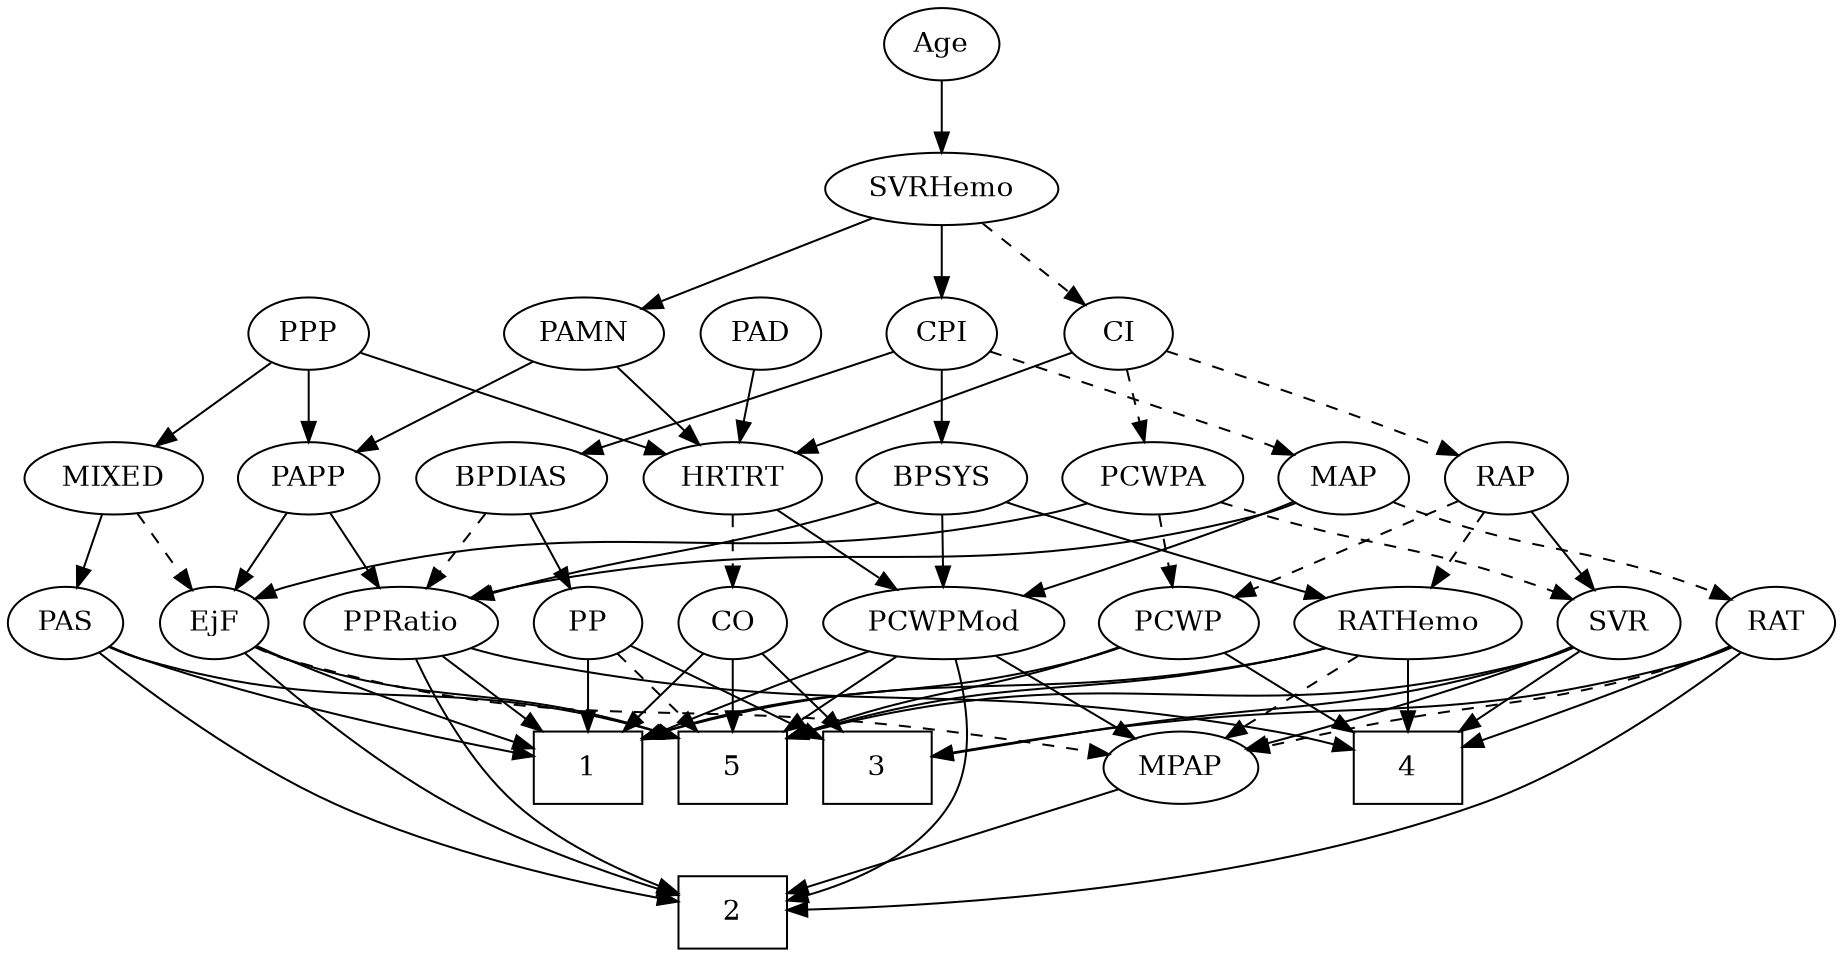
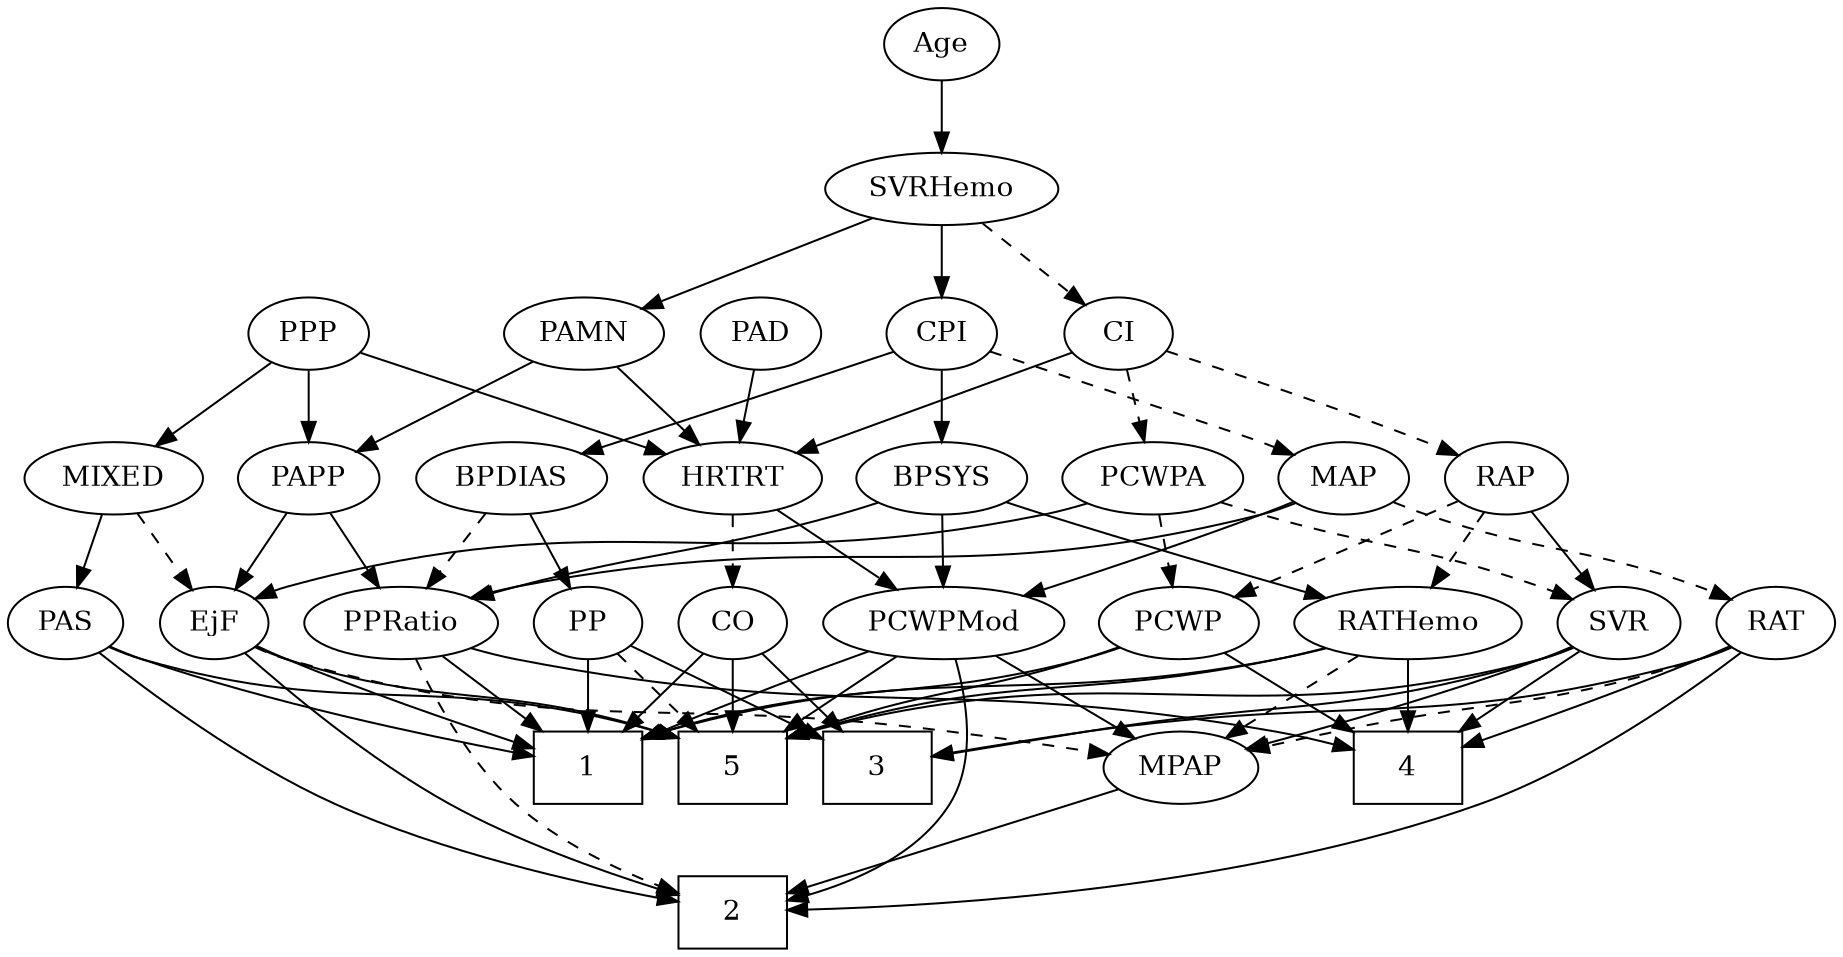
edge "PPRatio" -> "2": style solid -> dashed
